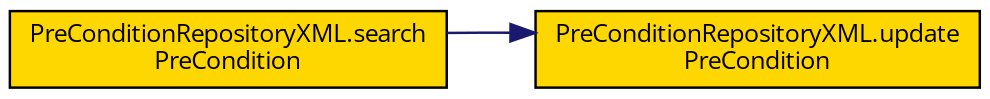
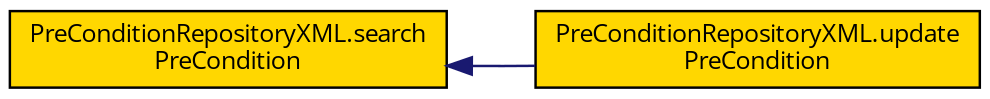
edge "PreConditionRepositoryXML.search PreCondition" -> "PreConditionRepositoryXML.update PreCondition": reversed
